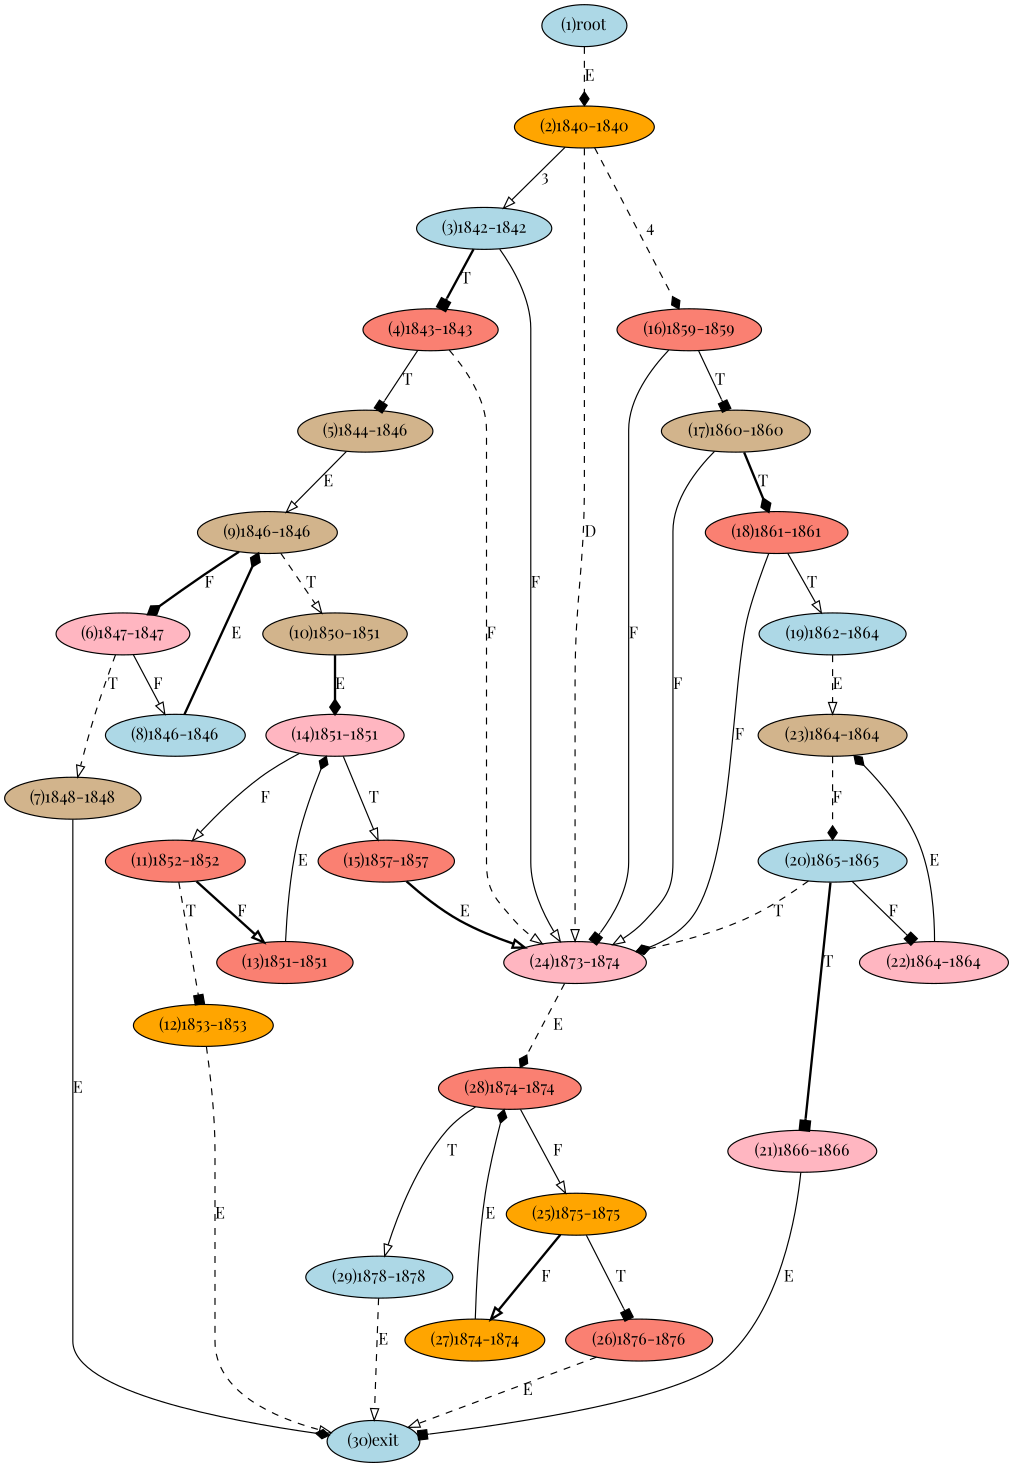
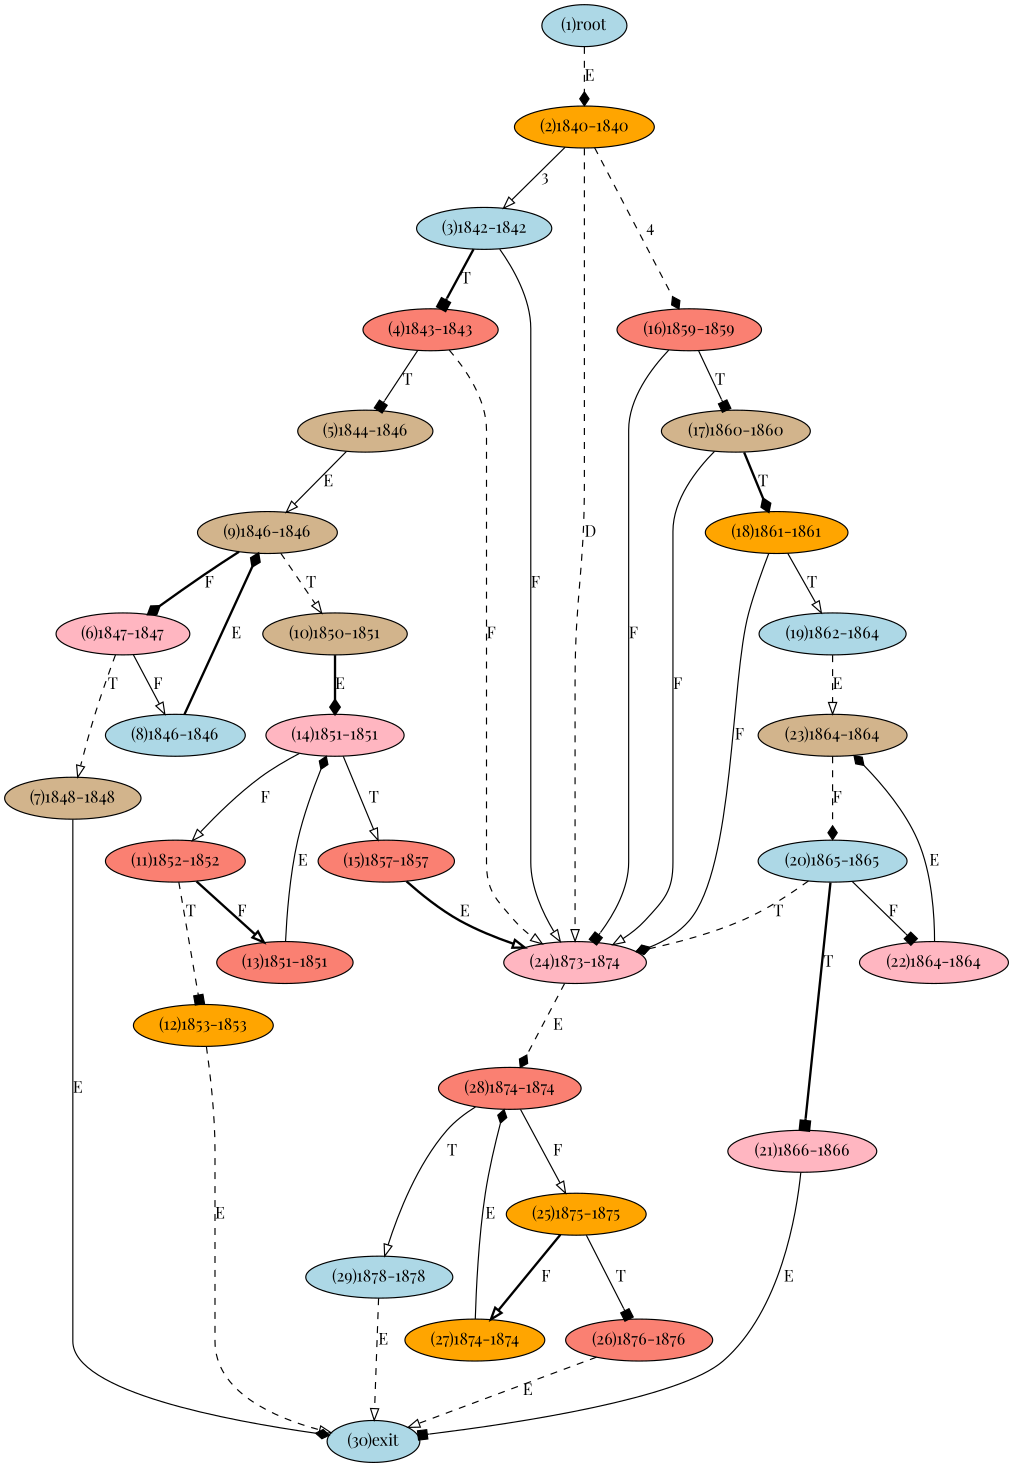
node "(18)1861-1861": fillcolor salmon -> orange
